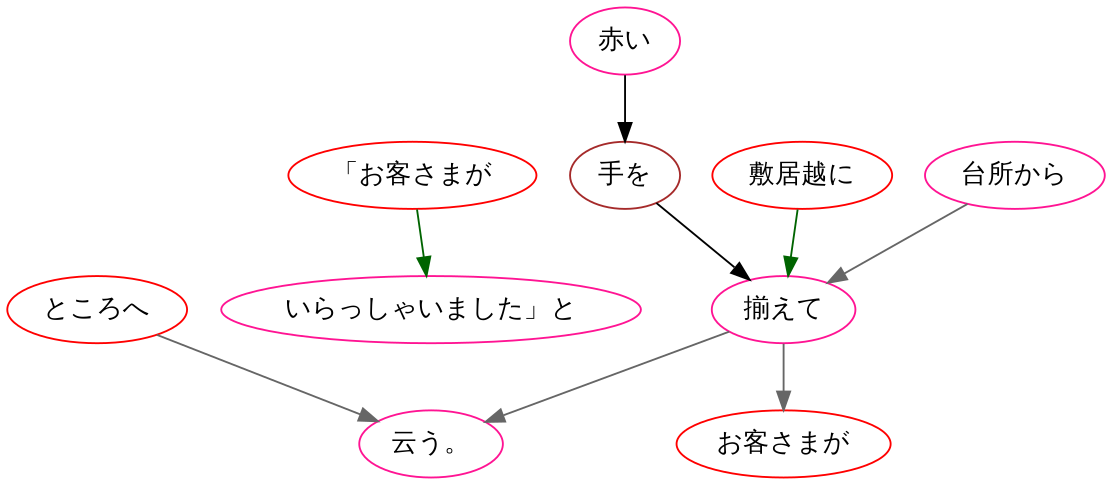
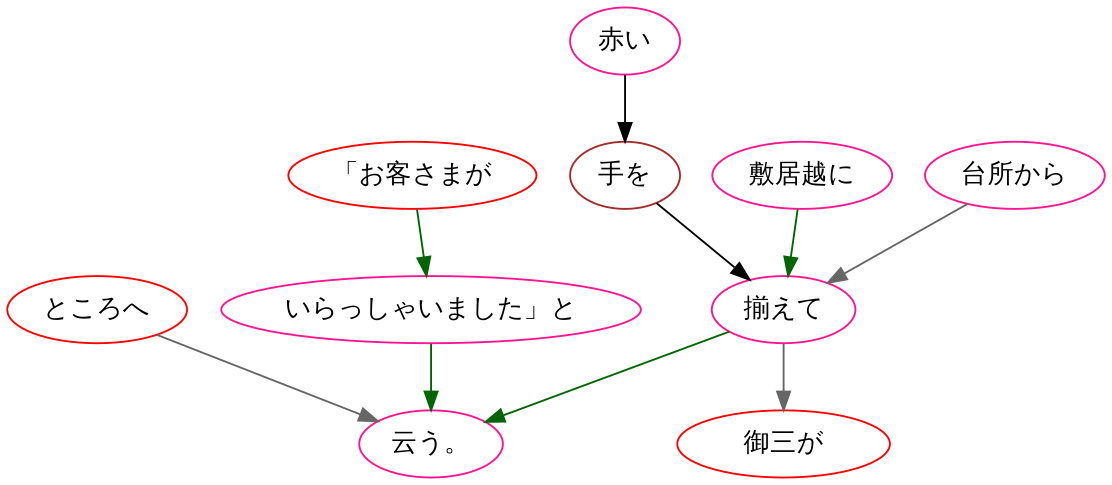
node "敷居越に": color red -> deeppink
edge "いらっしゃいました」と" -> "云う。": added
edge "揃えて" -> "云う。": color gray40 -> darkgreen
node "お客さまが": label "お客さまが" -> "御三が"
